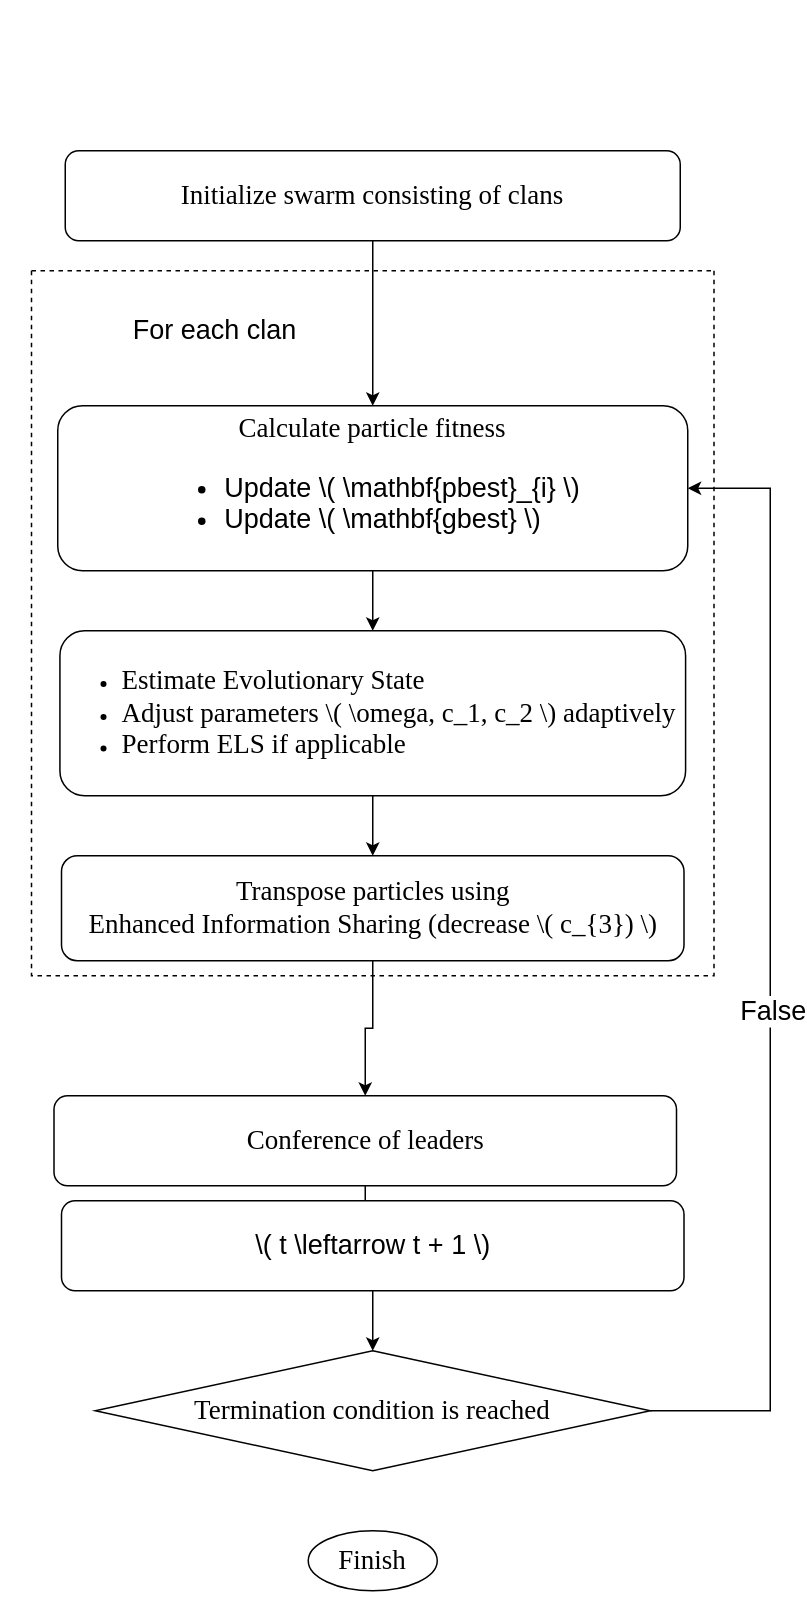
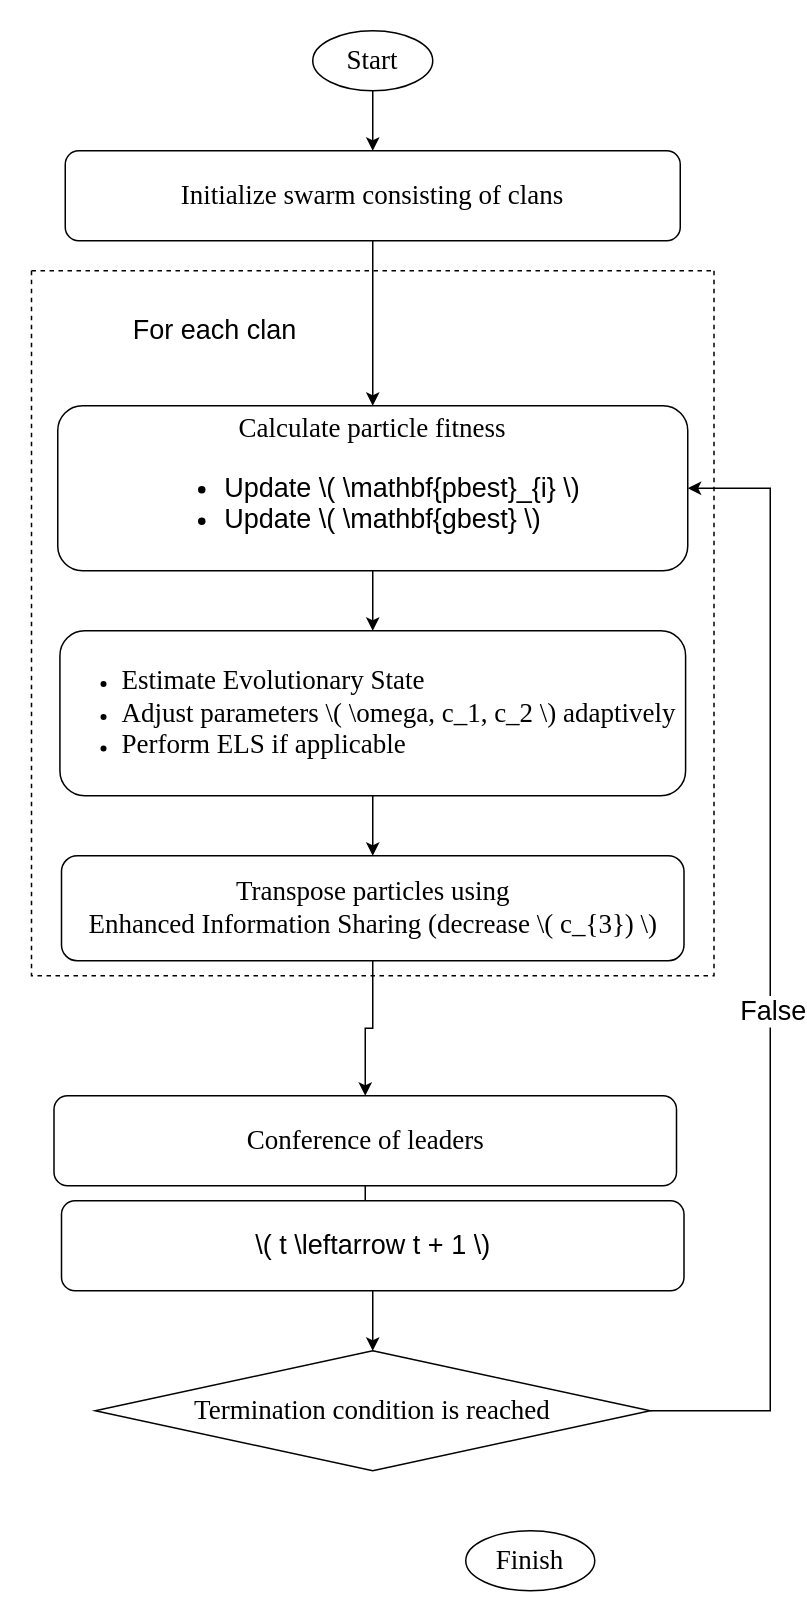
node "Start": added
edge "Start" -> "Initialize swarm consisting of clans": added
node "Finish": moved (373, 1561) -> (530, 1561)
